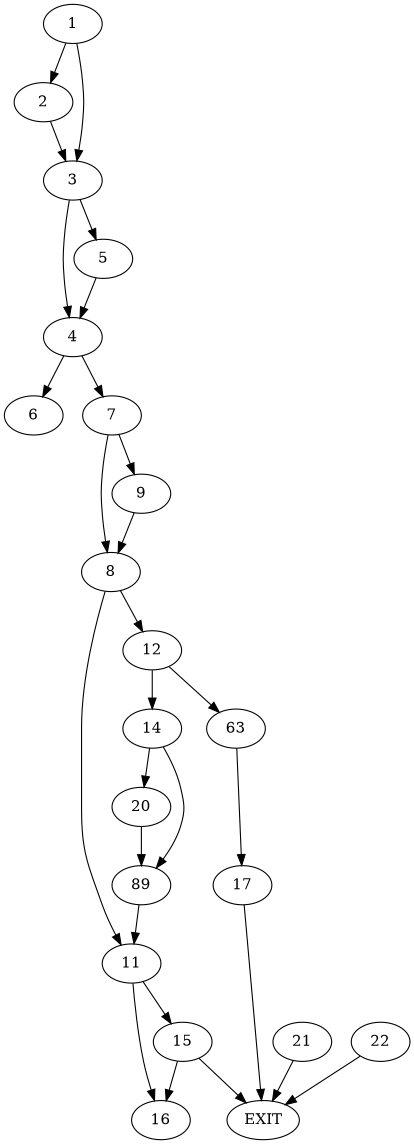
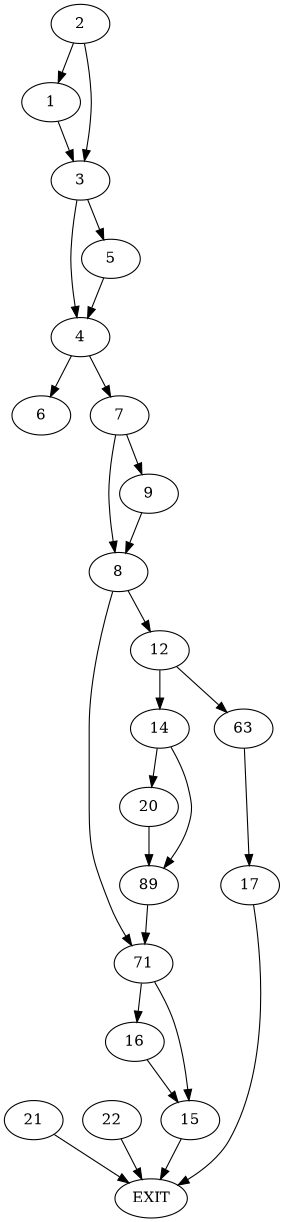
edge "1" -> "2": reversed
node "11": label "11" -> "71"
edge "15" -> "16": reversed
